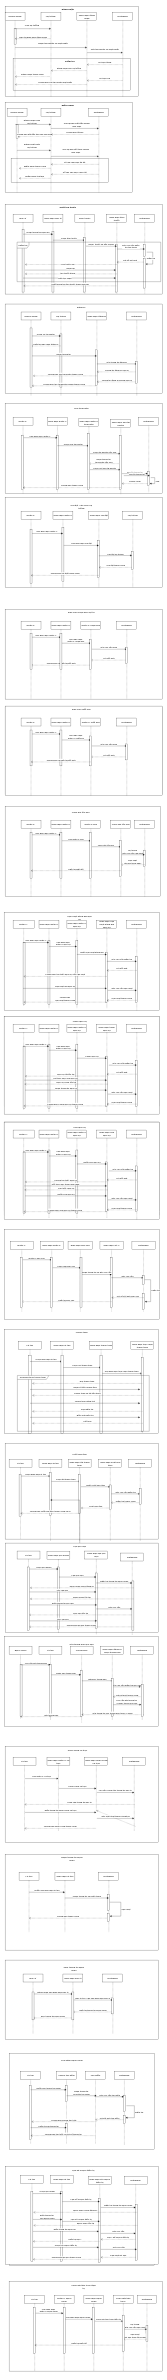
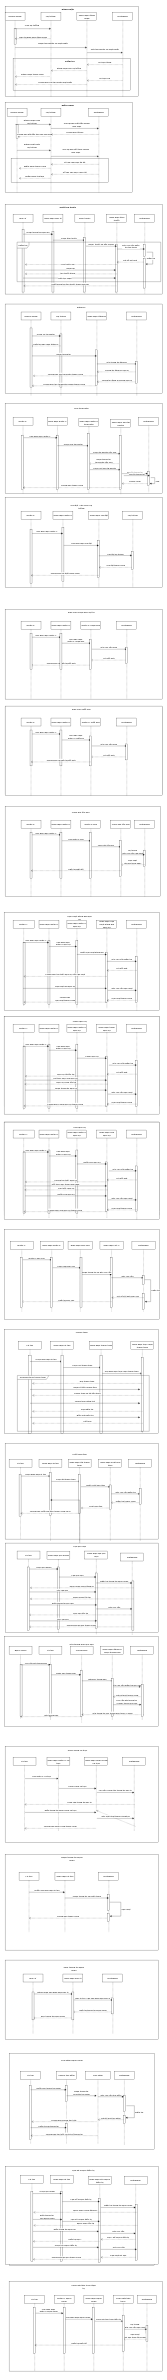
node "Tìm kiếm": size 20x72 -> 25x72
